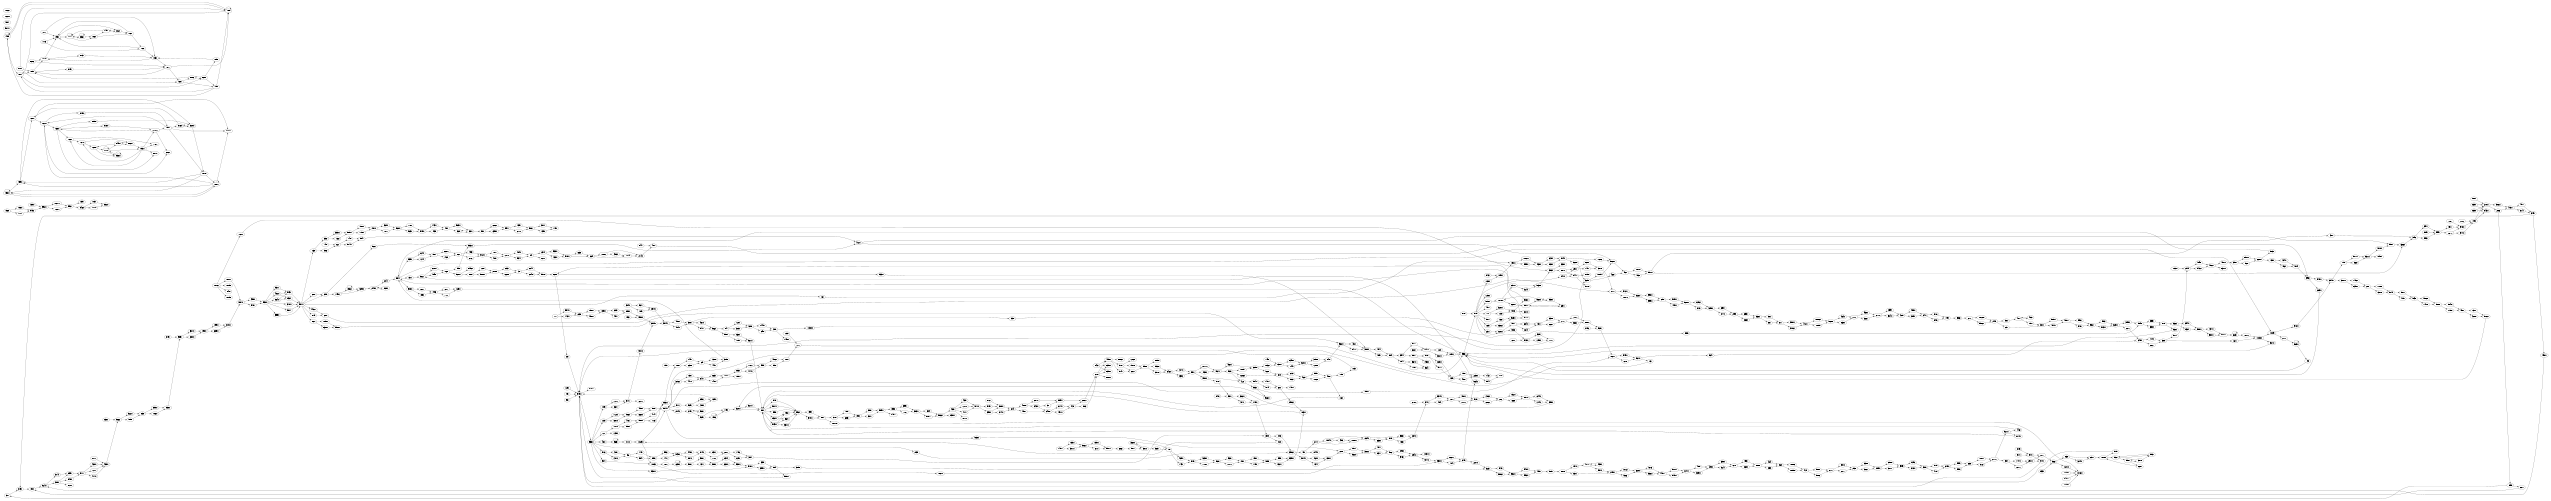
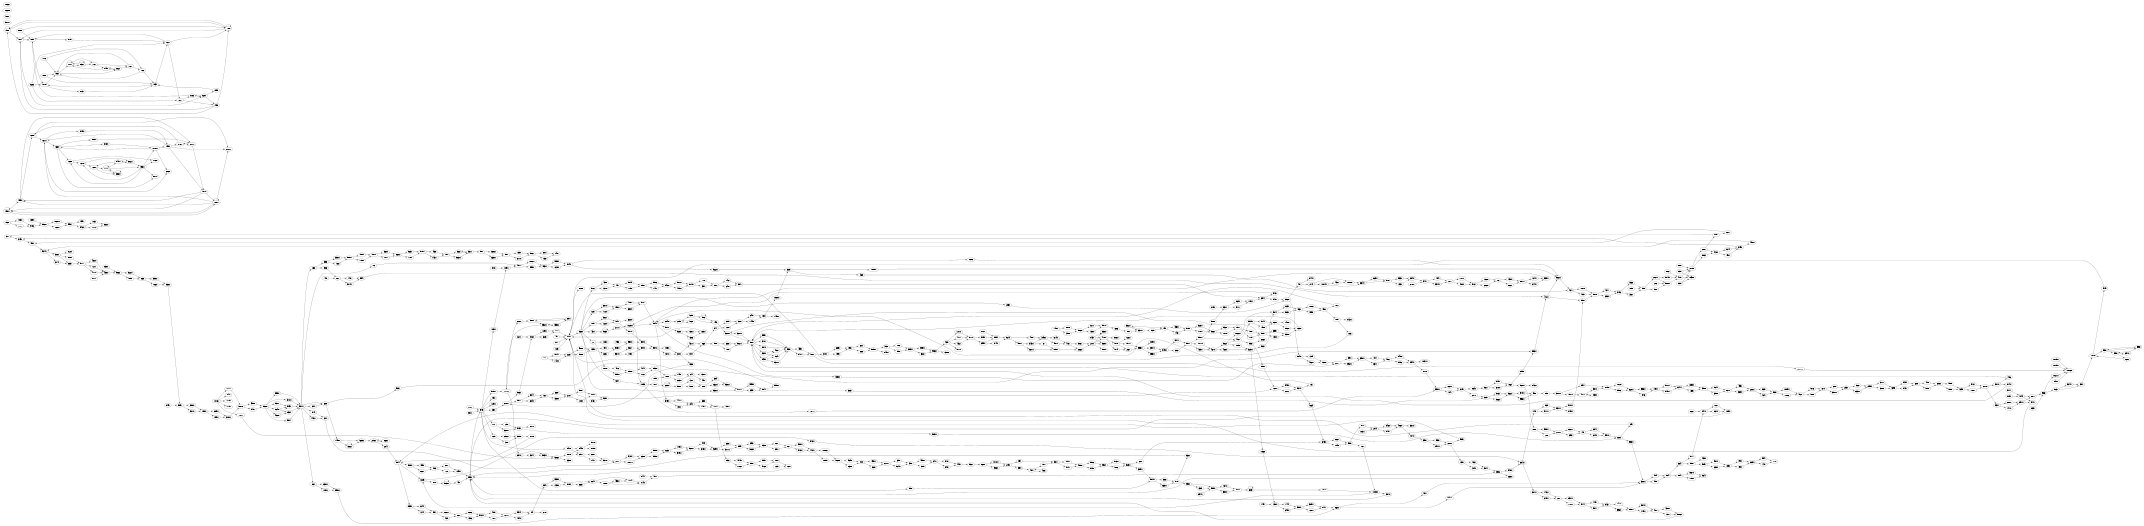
edge "810-" -> "760-": now "826-" -> "760-"
edge "990-" -> "636+": now "990-" -> "991+"
node "13+": removed
edge "979-" -> "98+": reversed
node "842+": added
edge "938-" -> "654+": now "938-" -> "988+"
node "375-": removed
